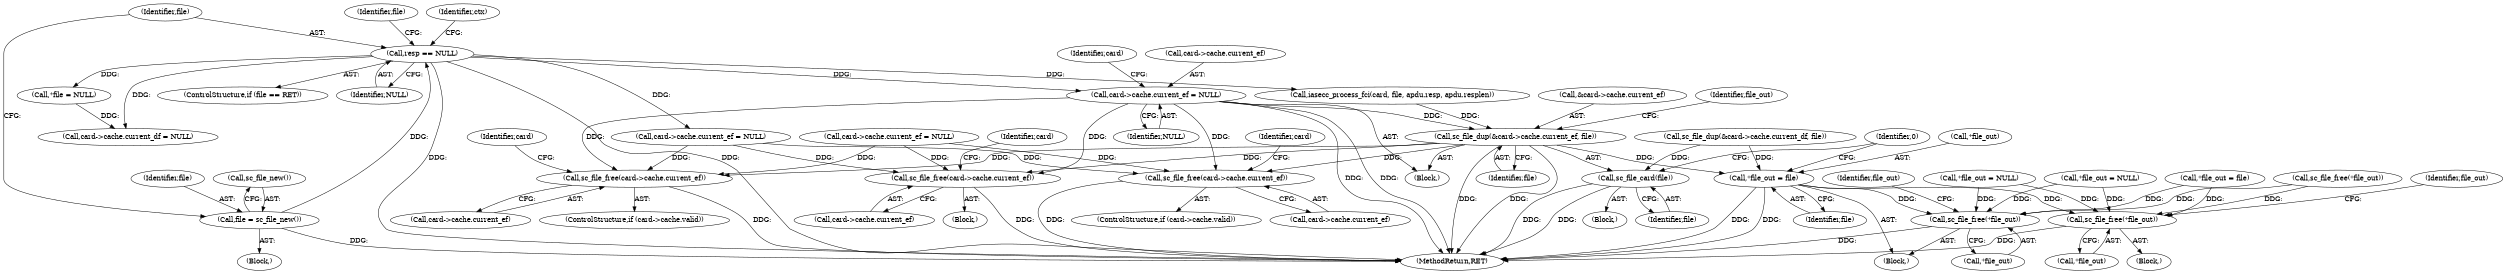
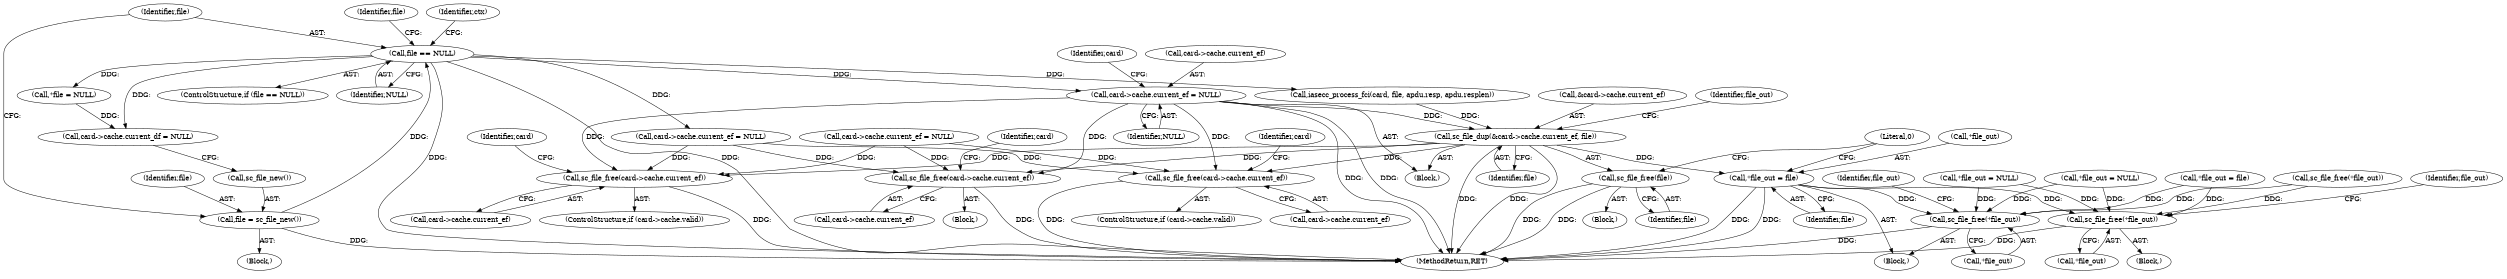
node "(Call,resp == NULL)": label "(Call,resp == NULL)" -> "(Call,file == NULL)"
node "(ControlStructure,if (file == RET))": label "(ControlStructure,if (file == RET))" -> "(ControlStructure,if (file == NULL))"
node "(Call,sc_file_dup(&card->cache.current_df, file))": removed
node "(Identifier,0)": label "(Identifier,0)" -> "(Literal,0)"
node "(Call,sc_file_card(file))": label "(Call,sc_file_card(file))" -> "(Call,sc_file_free(file))"
edge "(Call,file = sc_file_new())" -> "(Call,sc_file_new())": now "(Call,card->cache.current_df = NULL)" -> "(Call,sc_file_new())"
